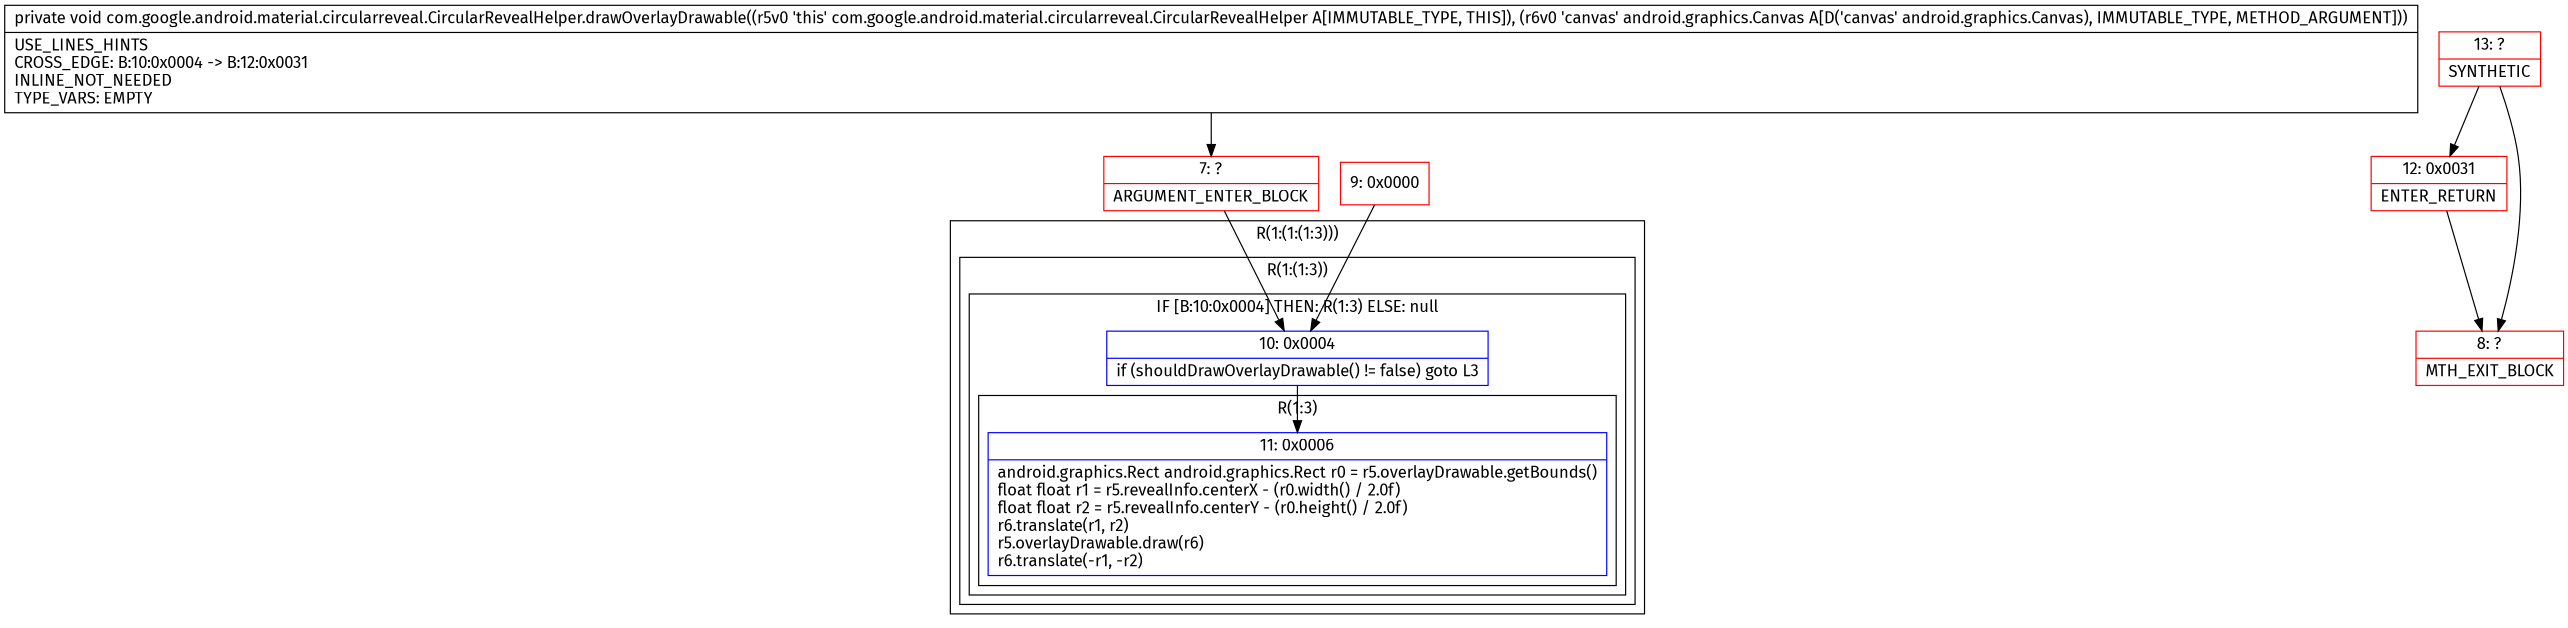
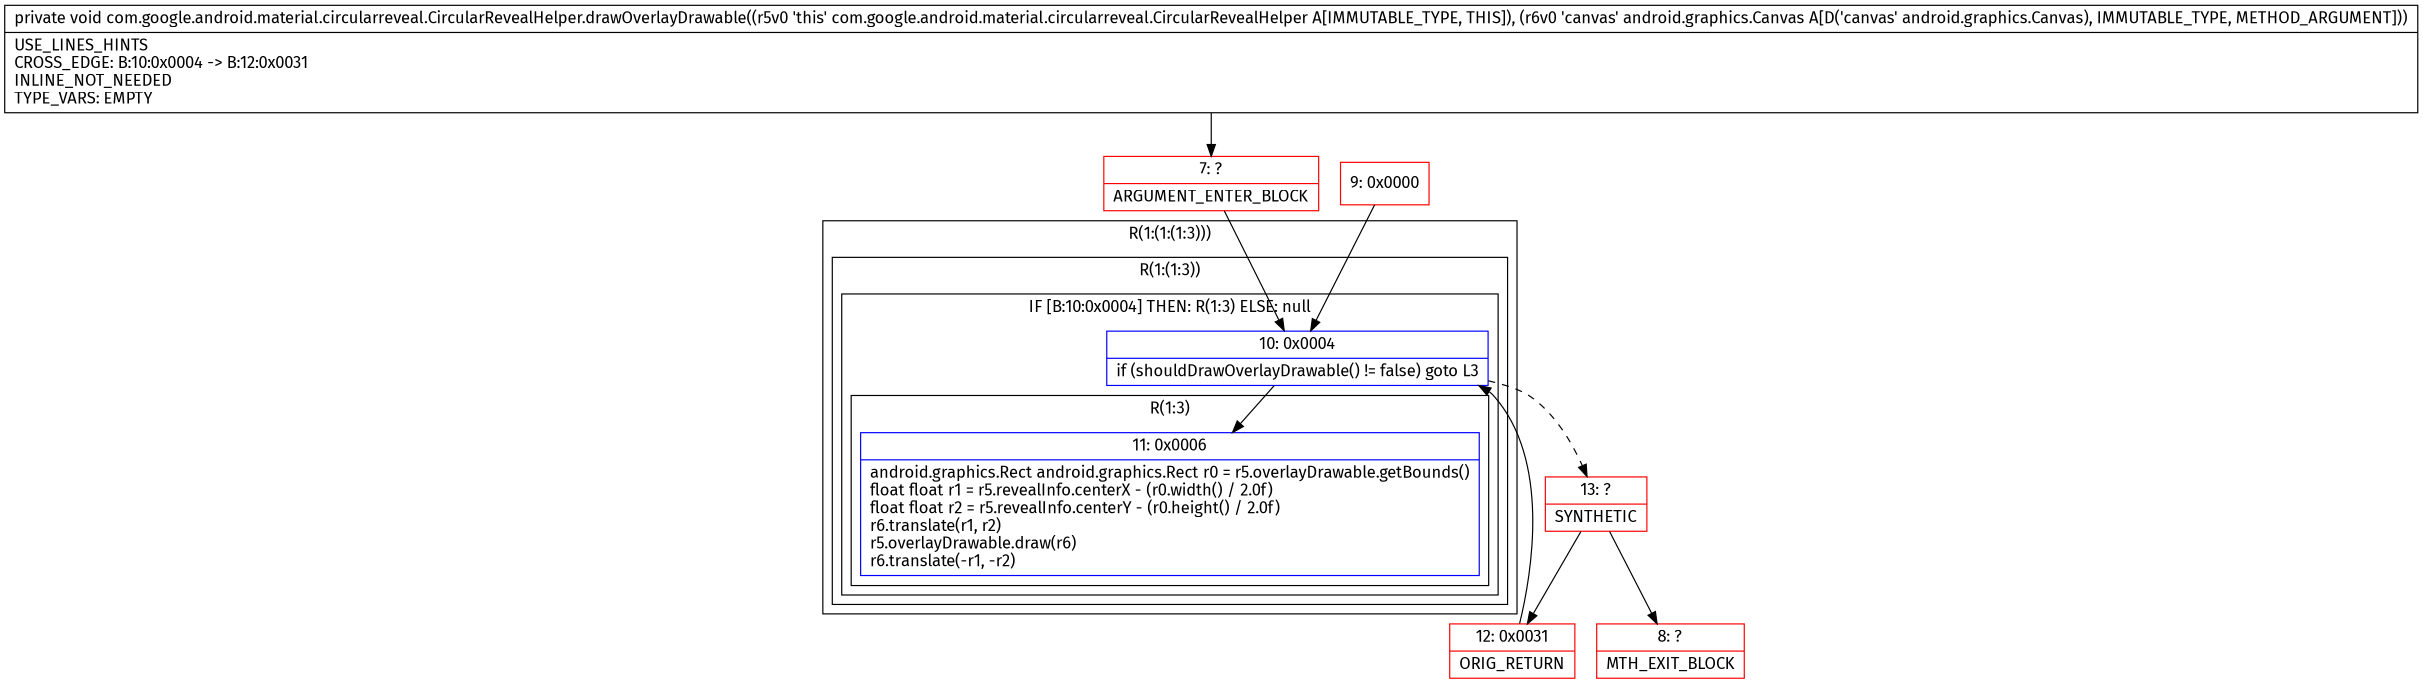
node "12: 0x0031": text "ENTER_RETURN" -> "ORIG_RETURN"
edge "12: 0x0031" -> "8: ?": now "12: 0x0031" -> "10: 0x0004"
edge "10: 0x0004" -> "13: ?": added
